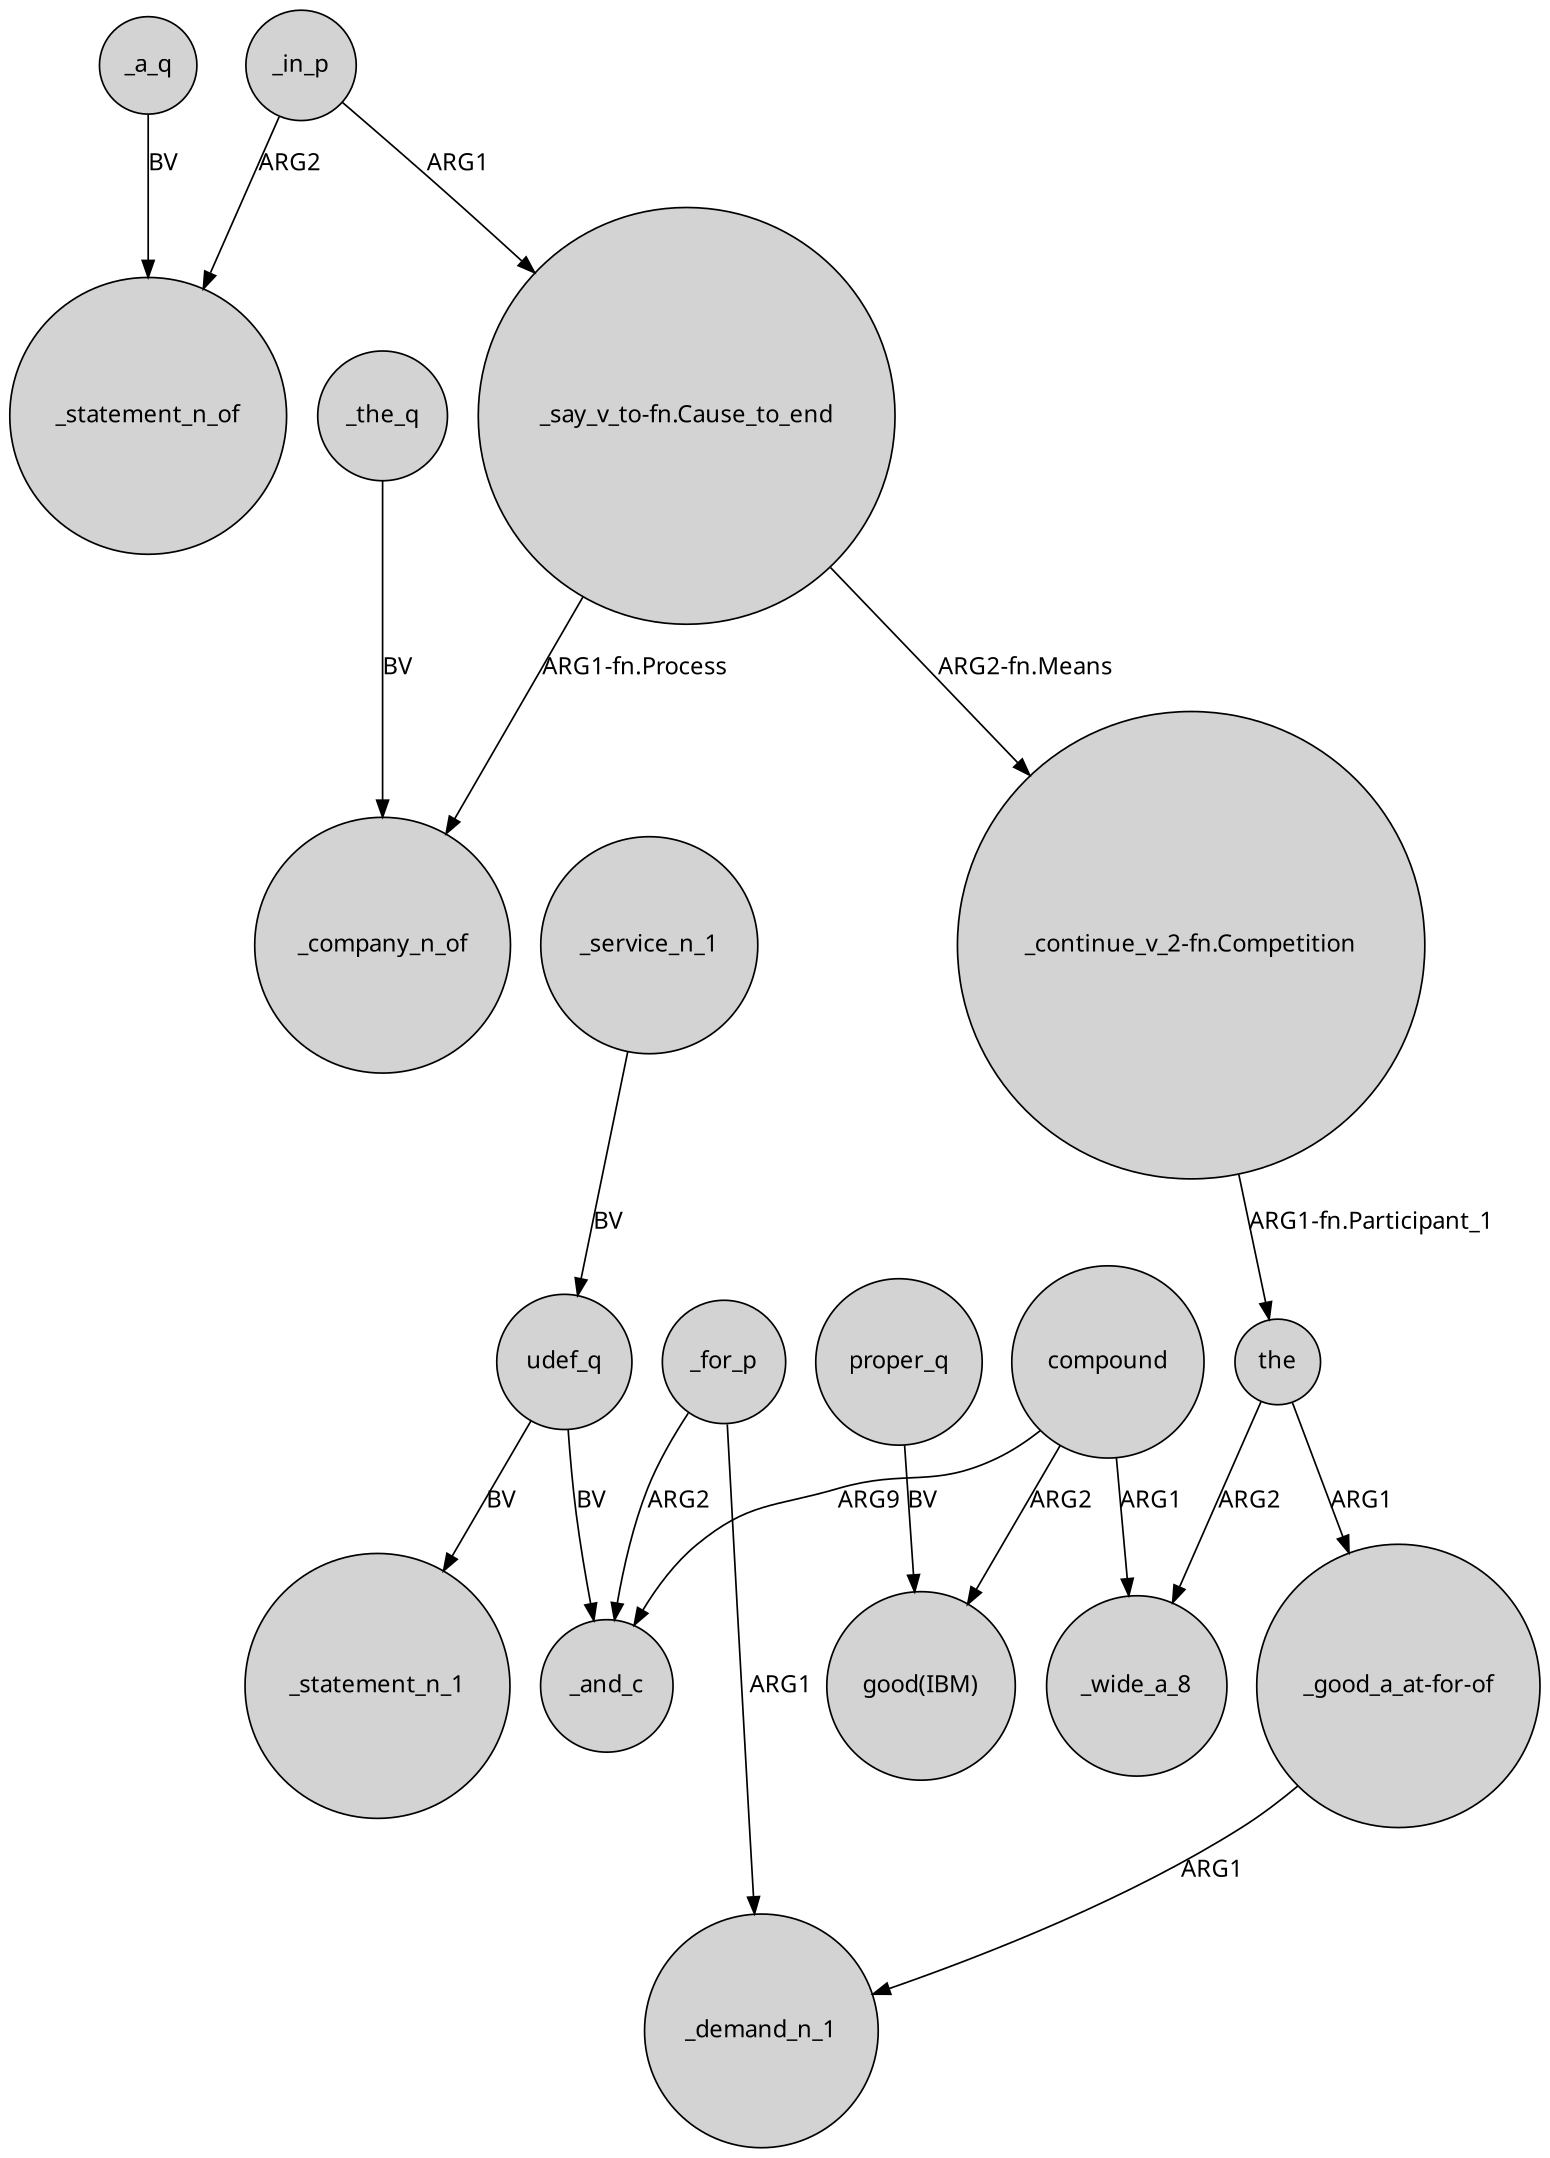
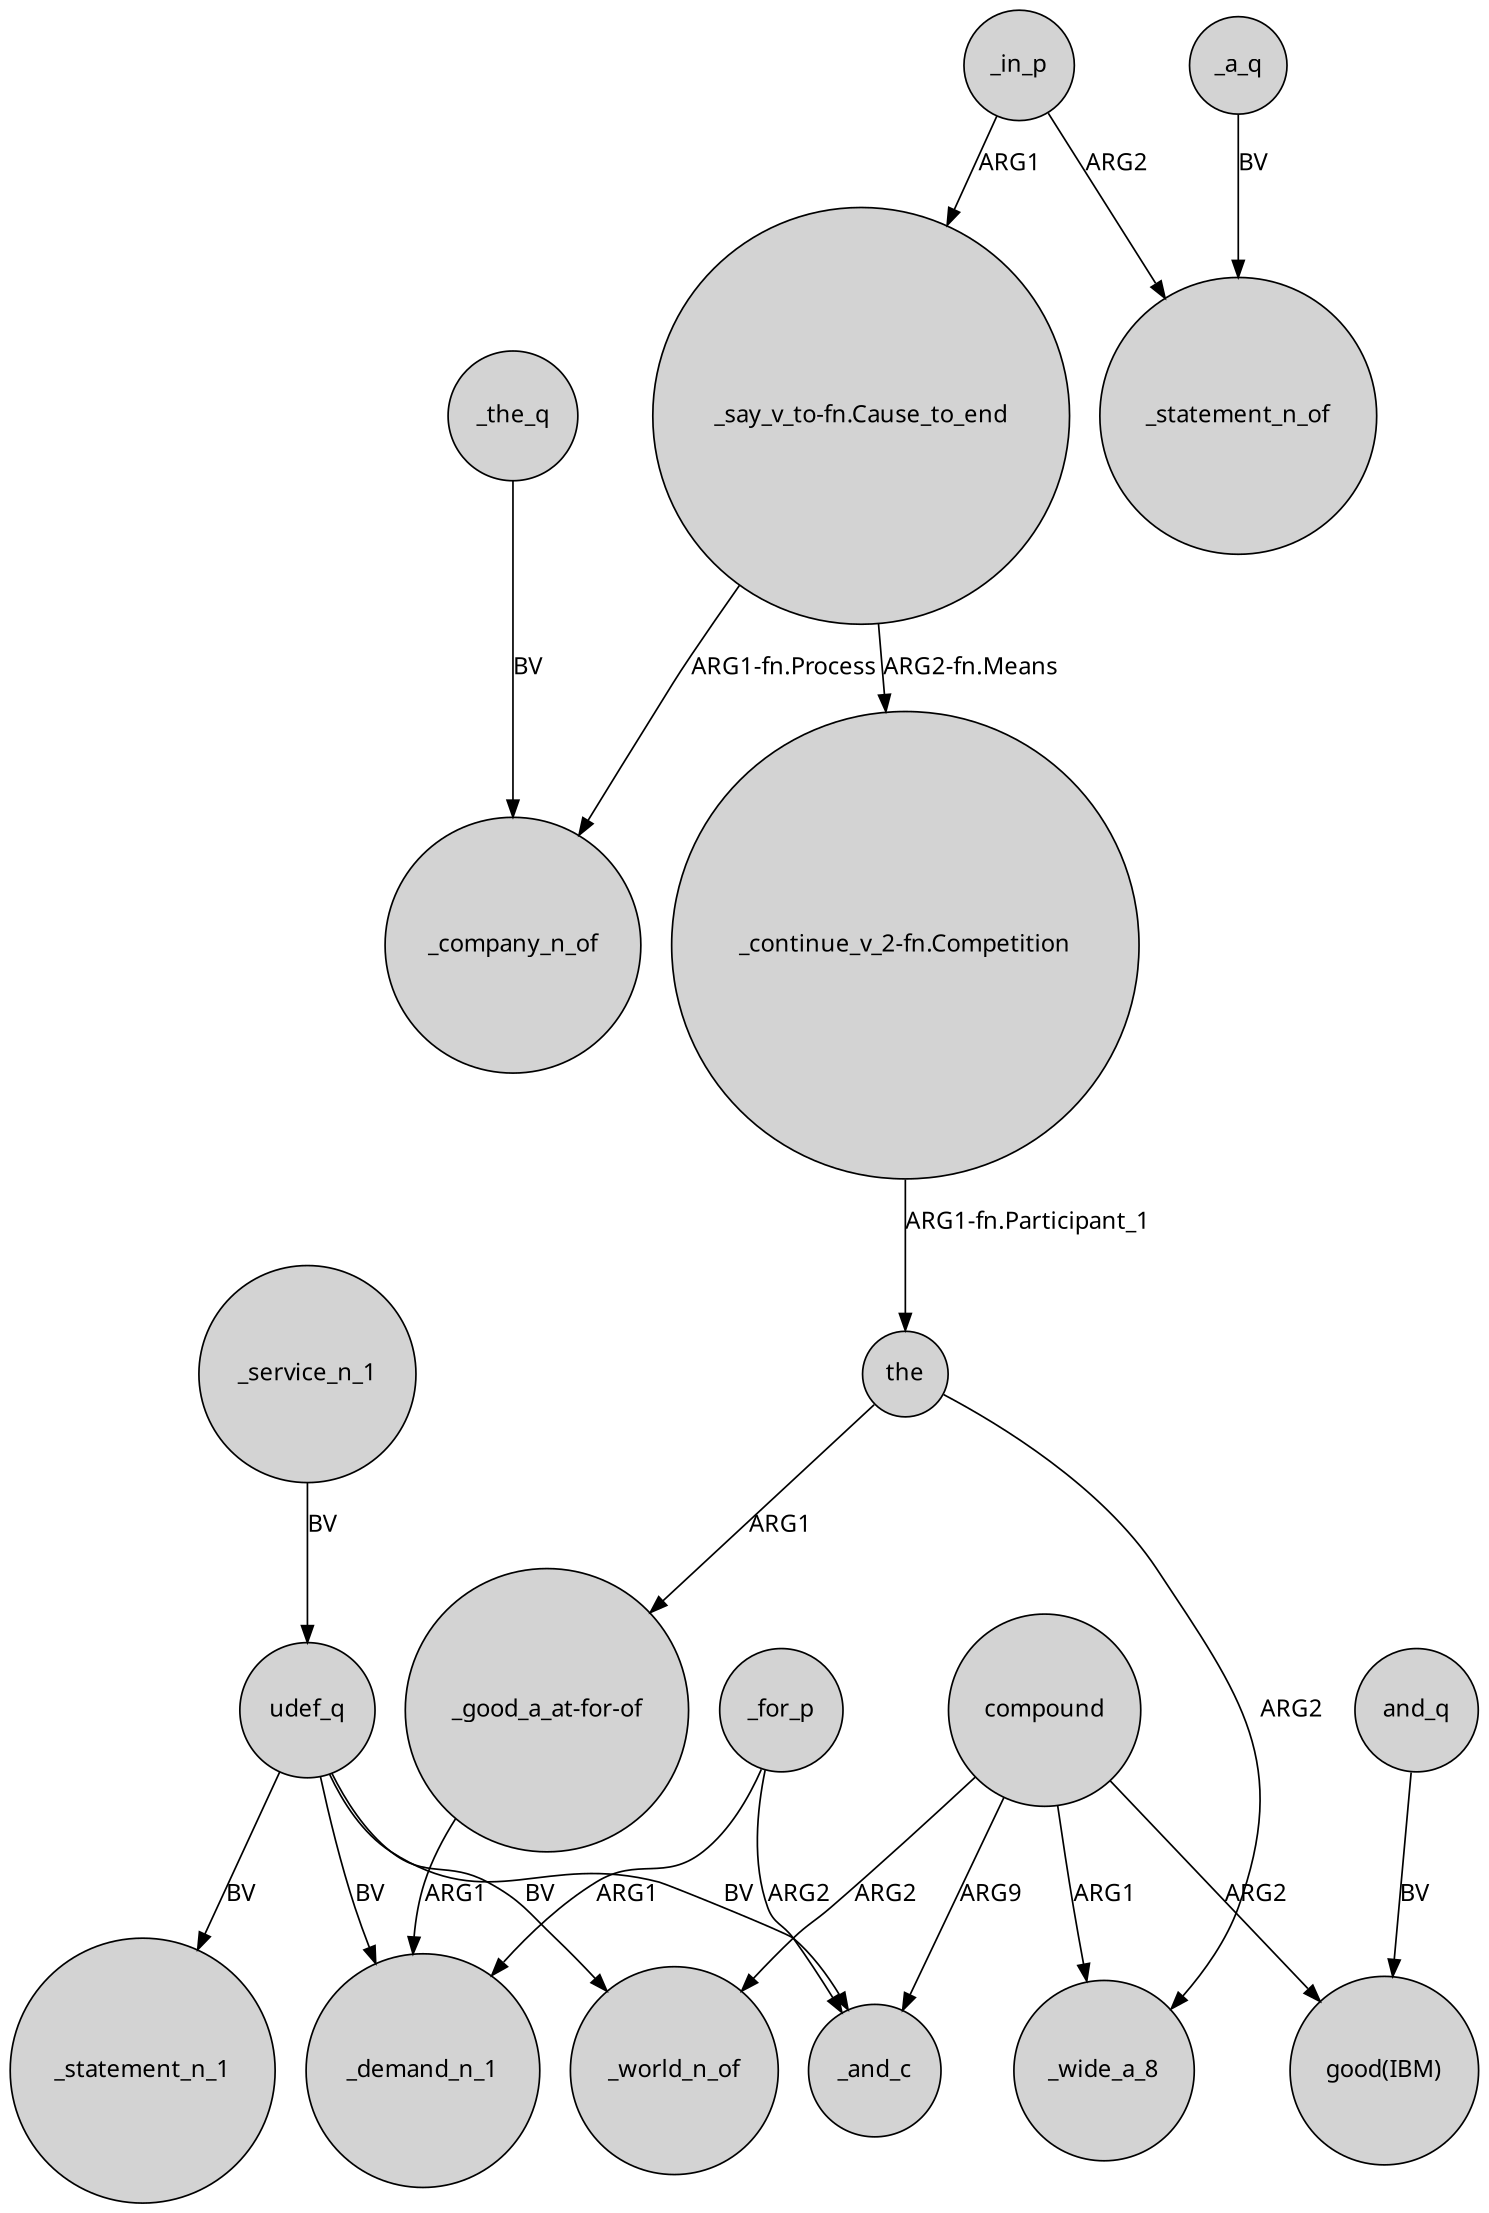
node "proper_q": label "proper_q" -> "and_q"
edge "udef_q" -> "_demand_n_1": added, label "BV"
node "_world_n_of": added
